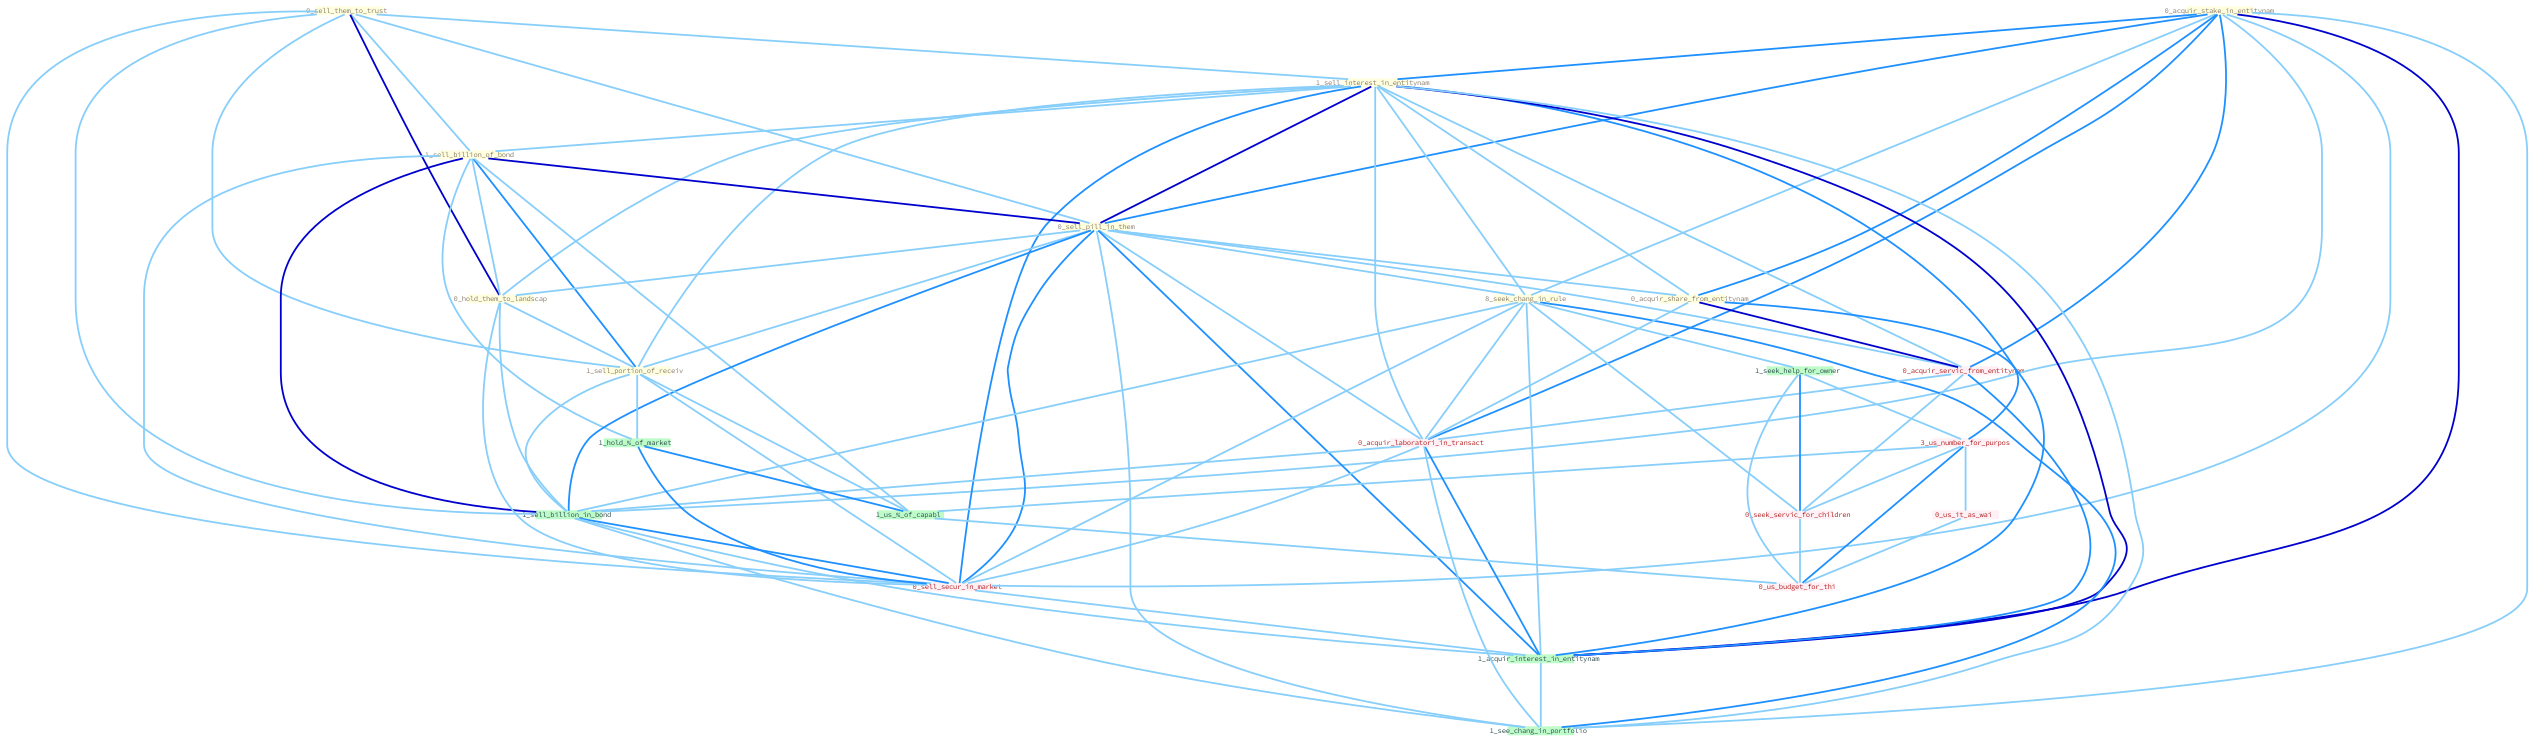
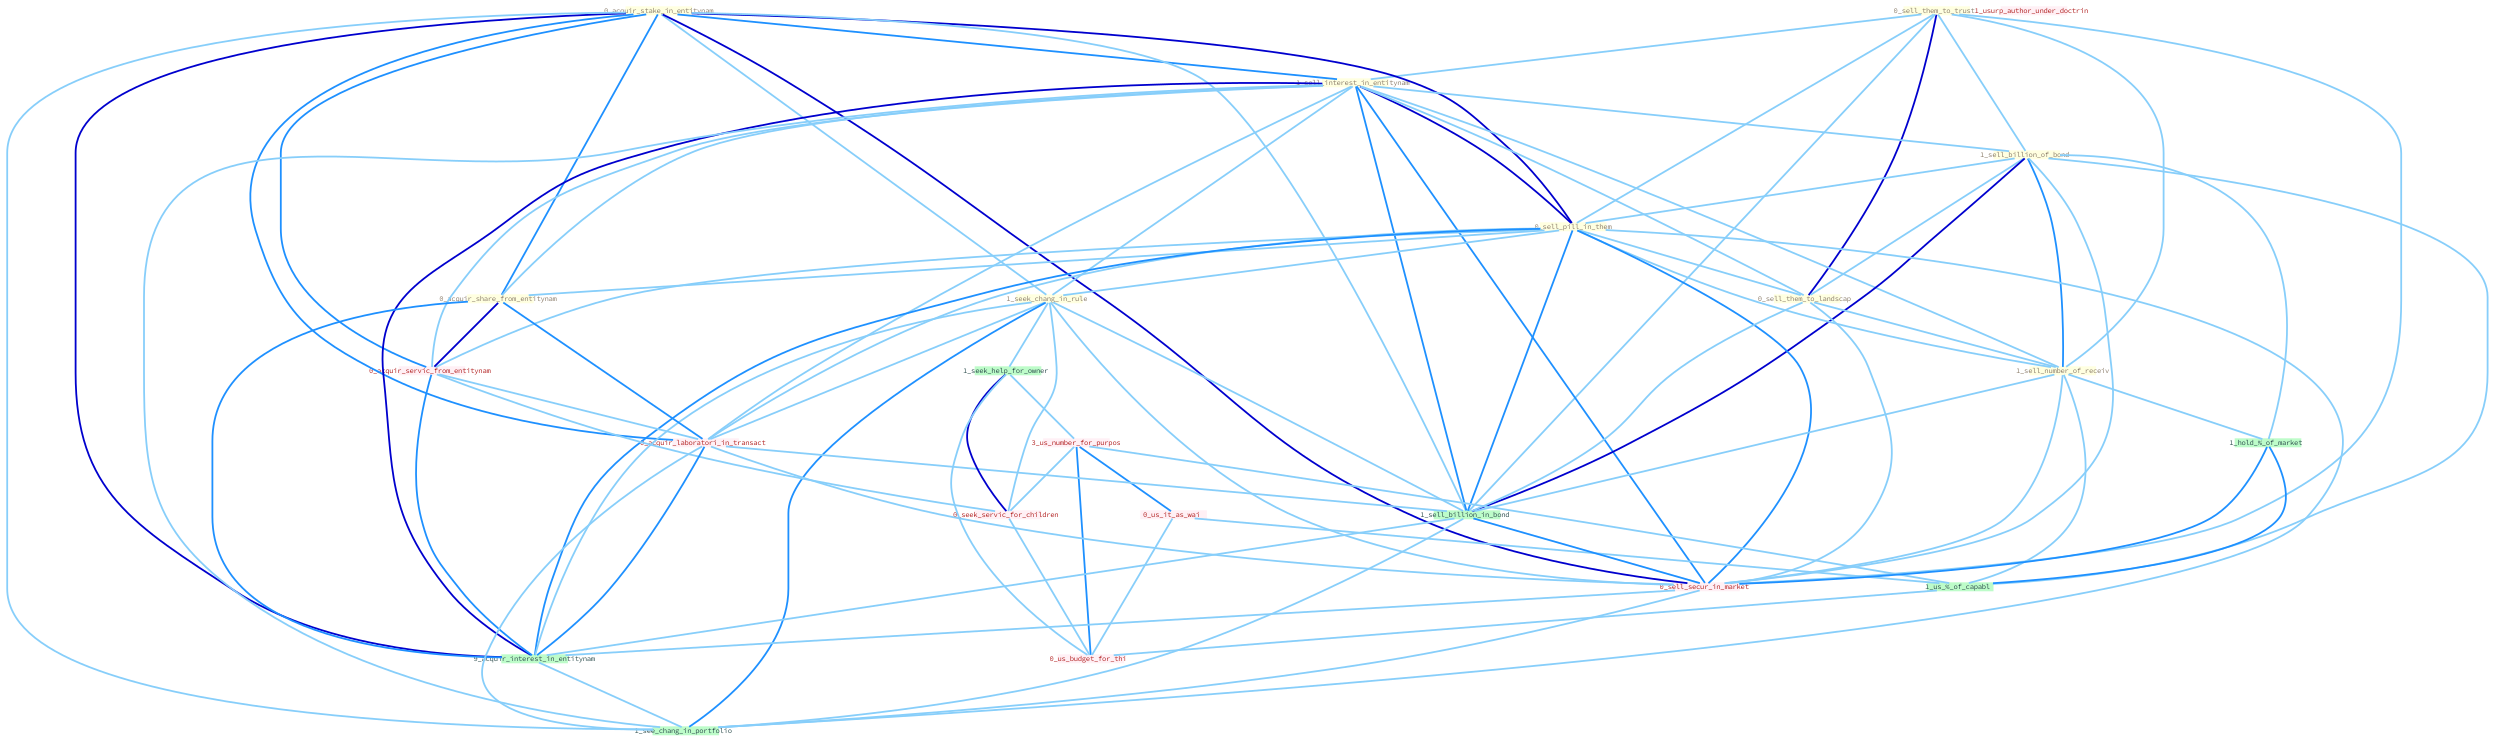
node "1_usurp_author_under_doctrin": added
edge "0_acquir_stake_in_entitynam" -- "0_sell_pill_in_them": color #1e90ff -> #0000cd
edge "1_sell_interest_in_entitynam" -- "3_us_number_for_purpos": now "1_sell_interest_in_entitynam" -- "1_sell_billion_in_bond"
edge "1_sell_billion_of_bond" -- "0_sell_pill_in_them": color #0000cd -> #87cefa
node "0_hold_them_to_landscap": label "0_hold_them_to_landscap" -> "0_sell_them_to_landscap"
node "8_seek_chang_in_rule": label "8_seek_chang_in_rule" -> "1_seek_chang_in_rule"
node "1_sell_portion_of_receiv": label "1_sell_portion_of_receiv" -> "1_sell_number_of_receiv"
edge "0_acquir_share_from_entitynam" -- "0_acquir_laboratori_in_transact": color #87cefa -> #1e90ff
edge "1_seek_help_for_owner" -- "0_seek_servic_for_children": color #1e90ff -> #0000cd
edge "3_us_number_for_purpos" -- "0_us_it_as_wai": color #87cefa -> #1e90ff
edge "0_acquir_stake_in_entitynam" -- "0_sell_secur_in_market": color #87cefa -> #0000cd
edge "0_us_it_as_wai" -- "1_us_%_of_capabl": added
node "1_acquir_interest_in_entitynam": label "1_acquir_interest_in_entitynam" -> "9_acquir_interest_in_entitynam"
edge "0_sell_secur_in_market" -- "1_see_chang_in_portfolio": added
